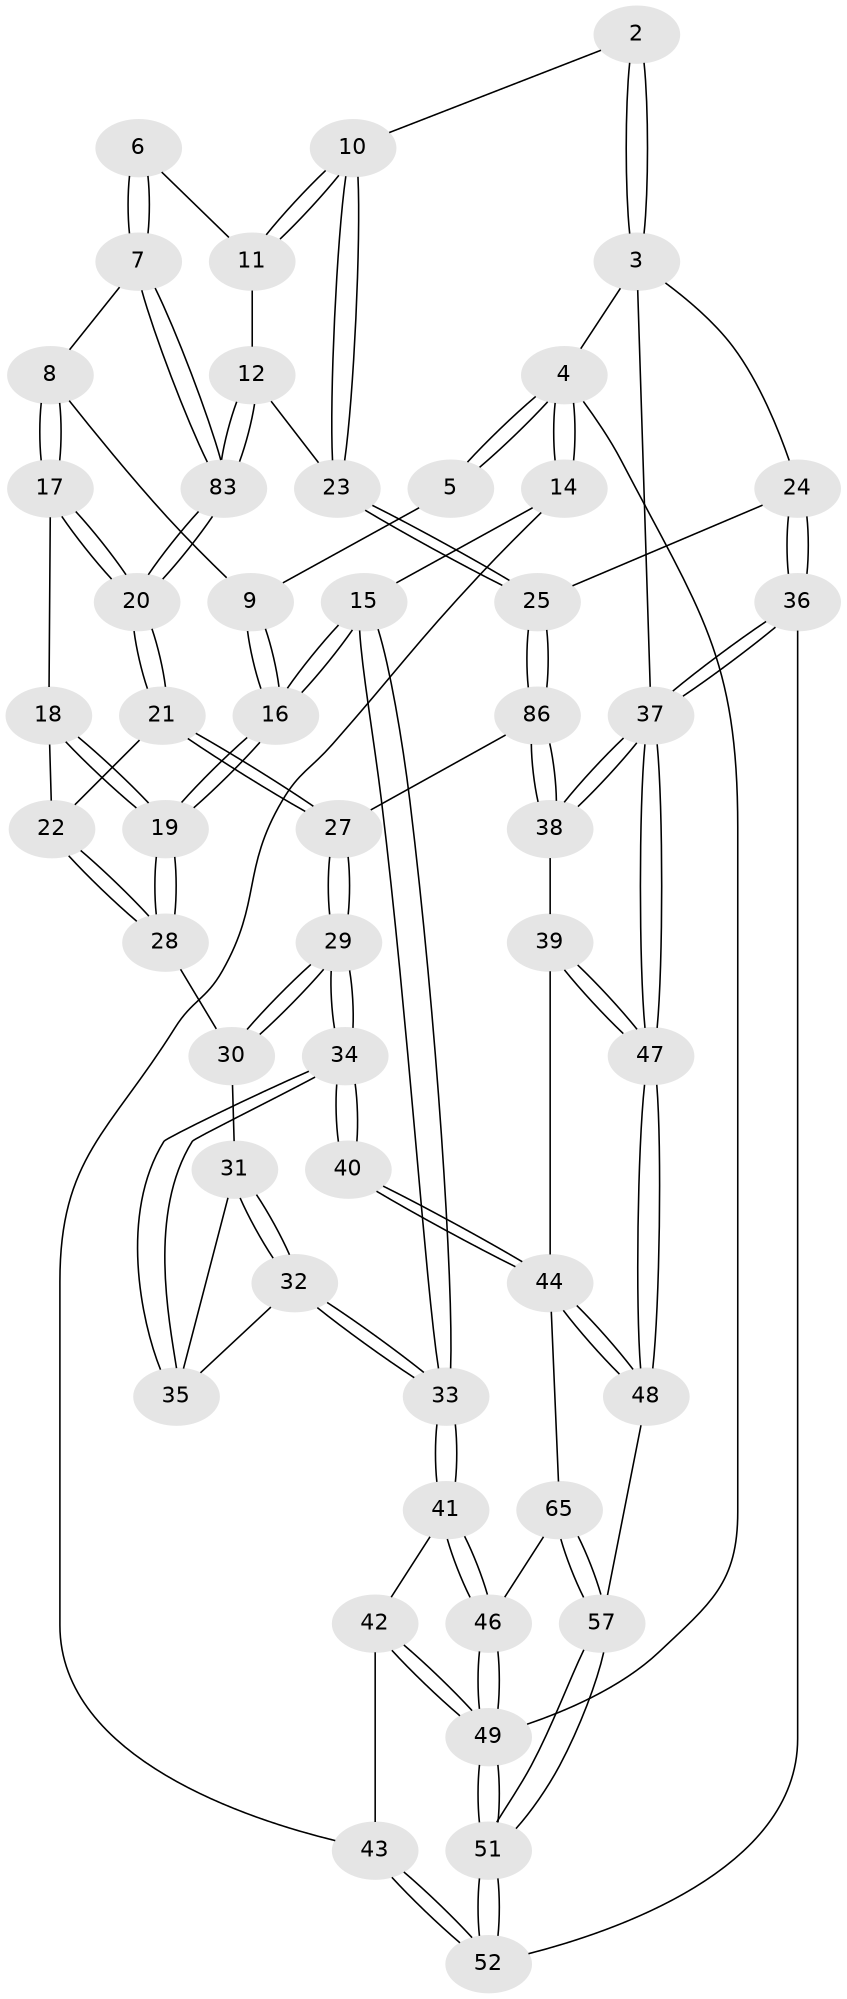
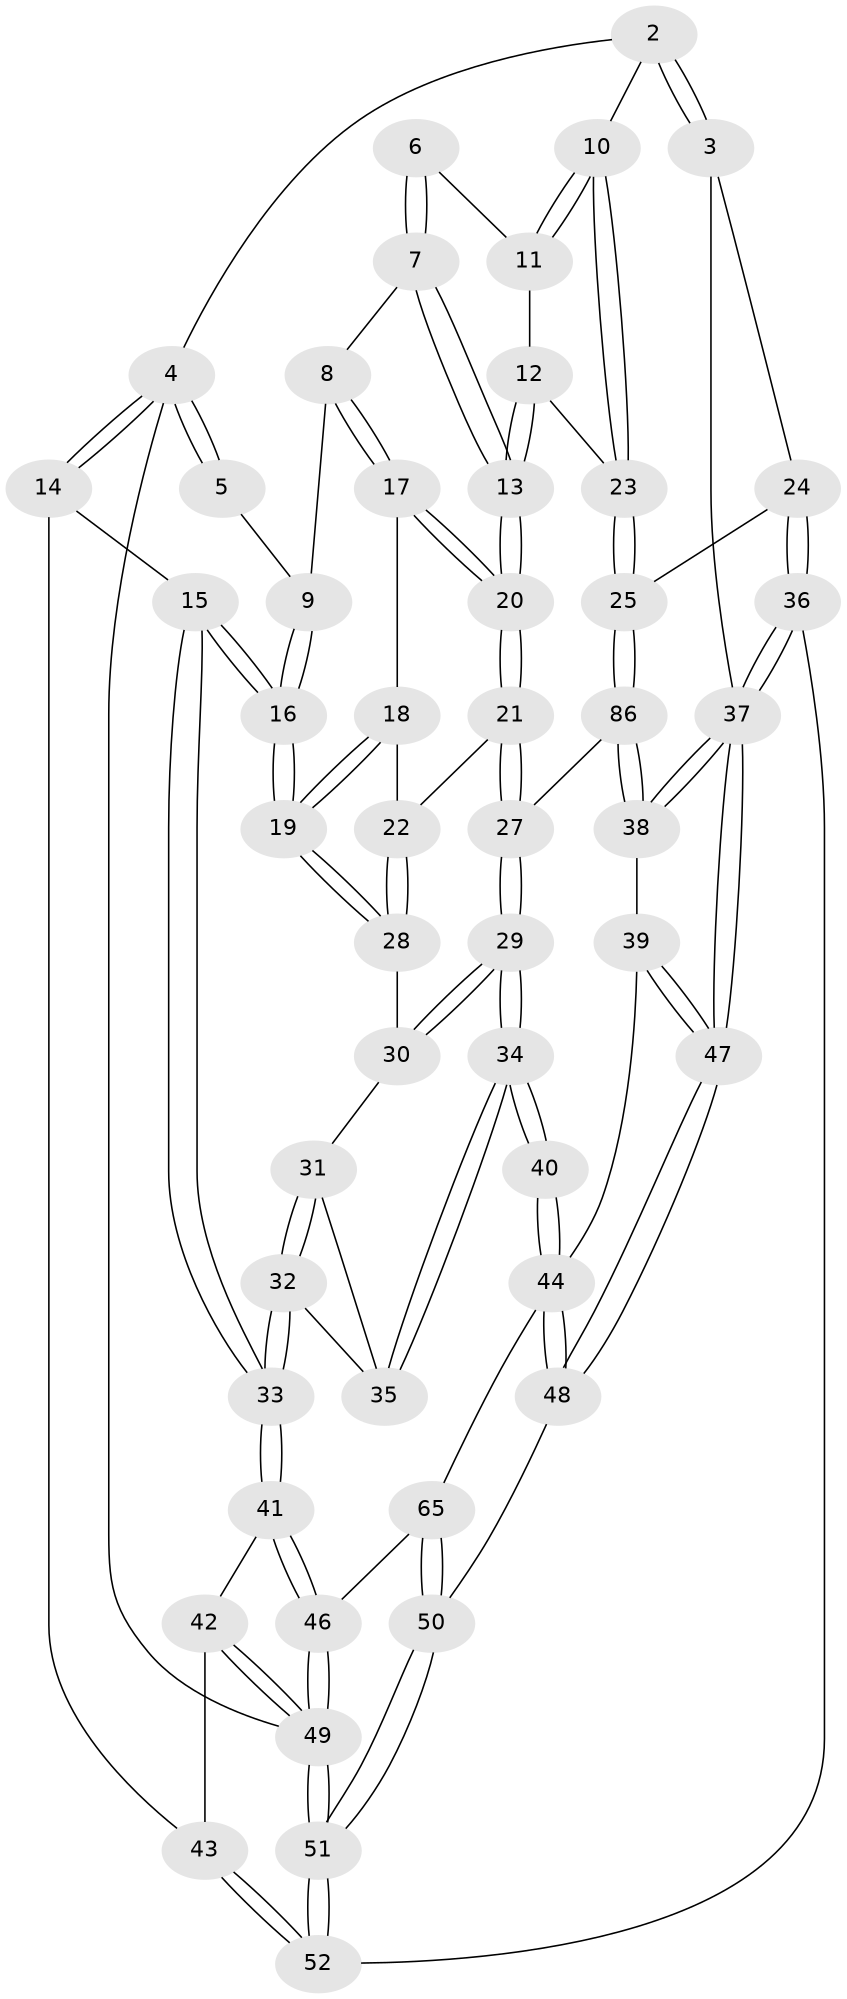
edge "3" -- "4": now "2" -- "4"
node "83": label "83" -> "13"
node "57": label "57" -> "50"
